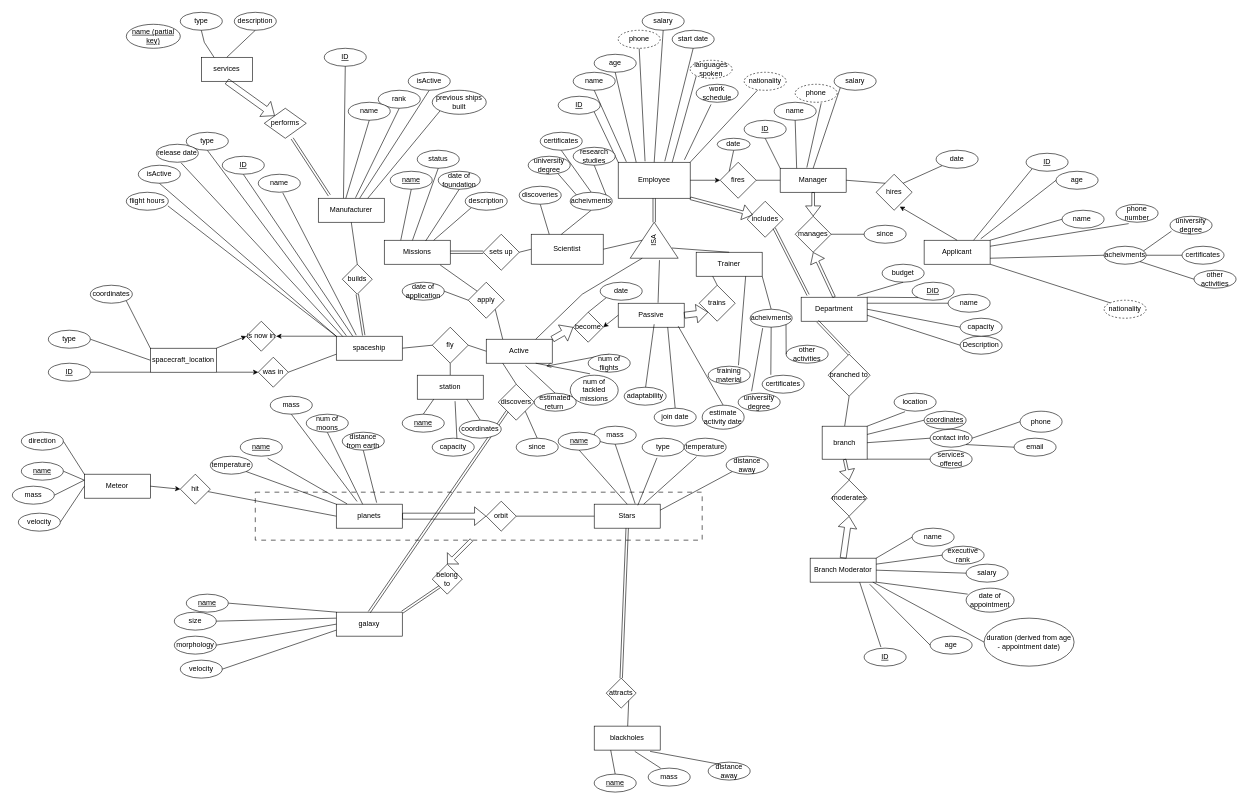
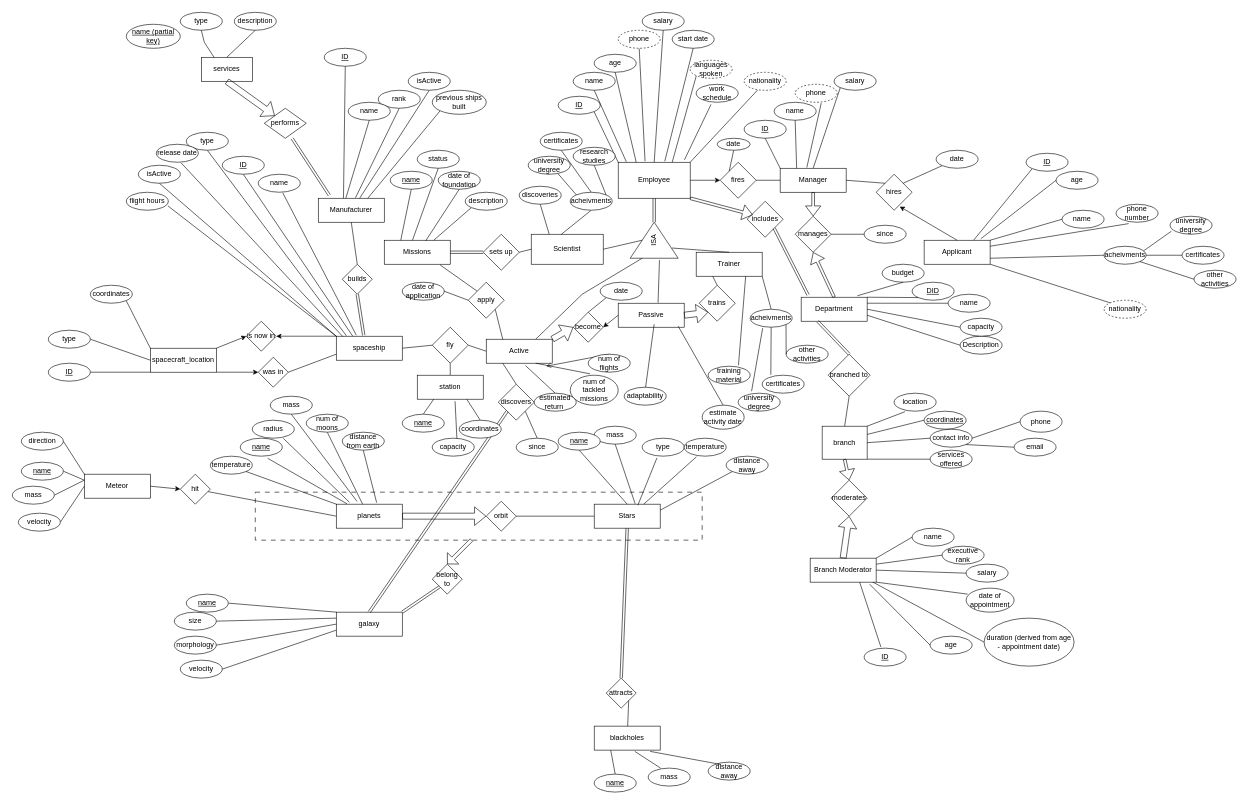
edge "Passive" -- "join date": removed
node "join date": removed
node "radius": added
edge "radius" -- "planets": added
